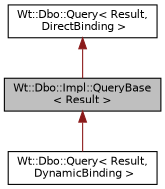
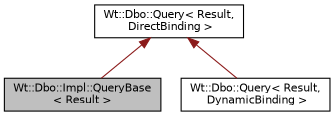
edge "Wt::Dbo::Query< Result, DynamicBinding >" -> "Wt::Dbo::Impl::QueryBase < Result >": now "Wt::Dbo::Query< Result, DynamicBinding >" -> "Wt::Dbo::Query< Result, DirectBinding >"
